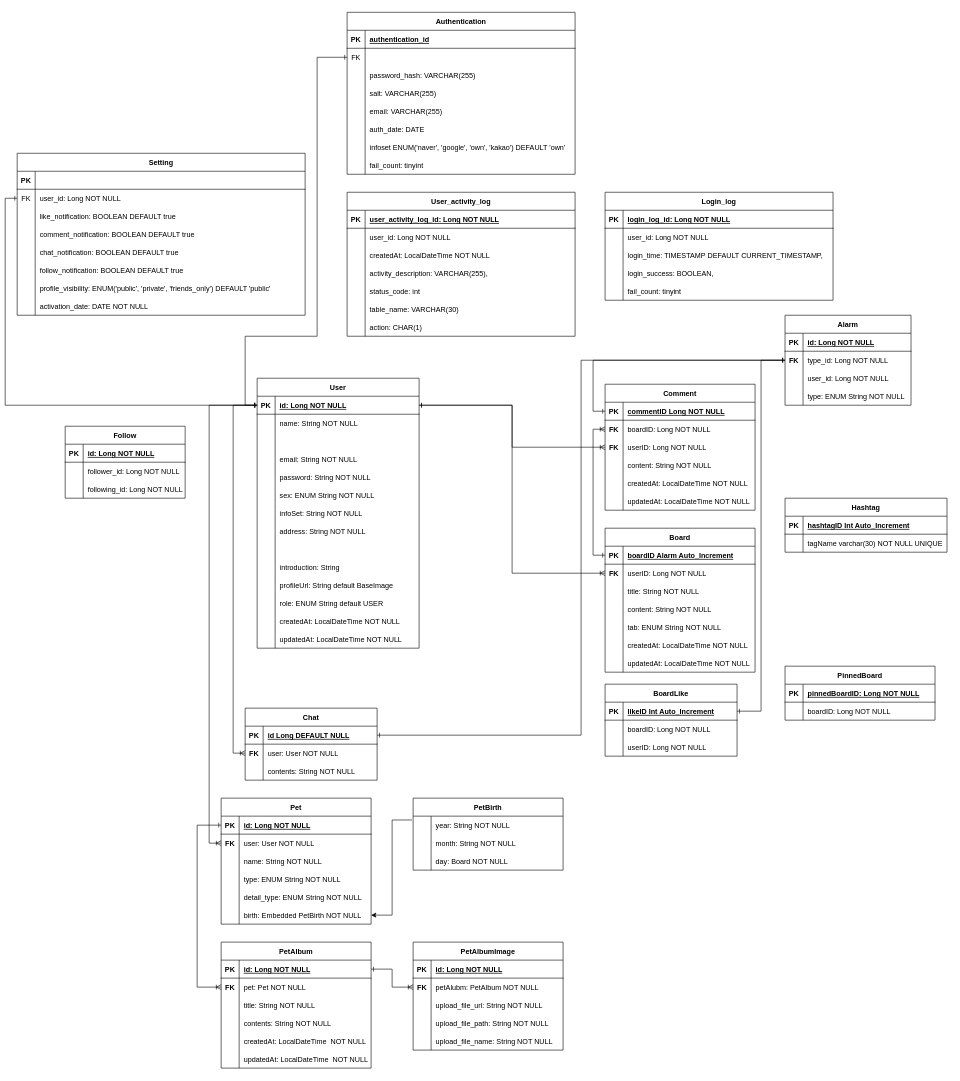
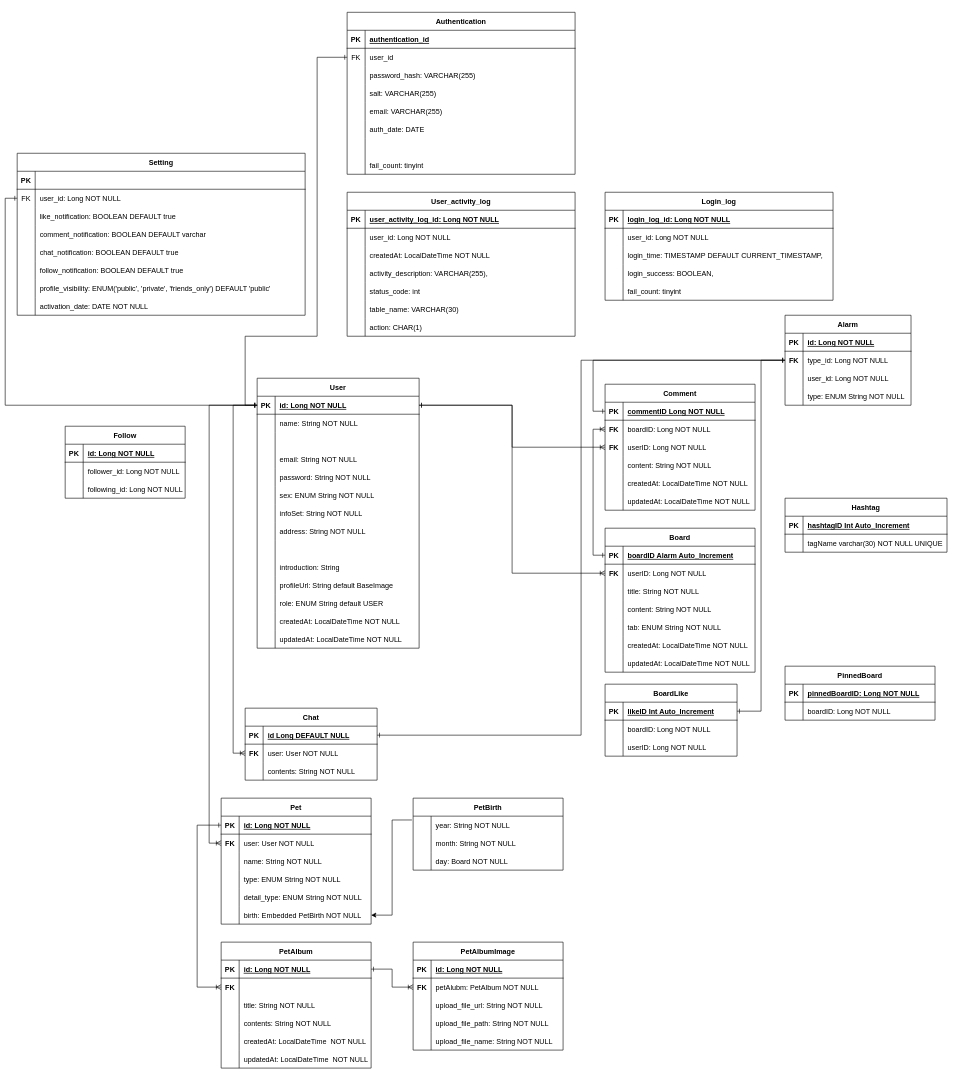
node "user_id": added
node "infoset ENUM('naver', 'google', 'own', 'kakao') DEFAULT 'own'": removed
node "comment_notification: BOOLEAN DEFAULT true": label "comment_notification: BOOLEAN DEFAULT true" -> "comment_notification: BOOLEAN DEFAULT varchar"
node "pet: Pet NOT NULL": removed
